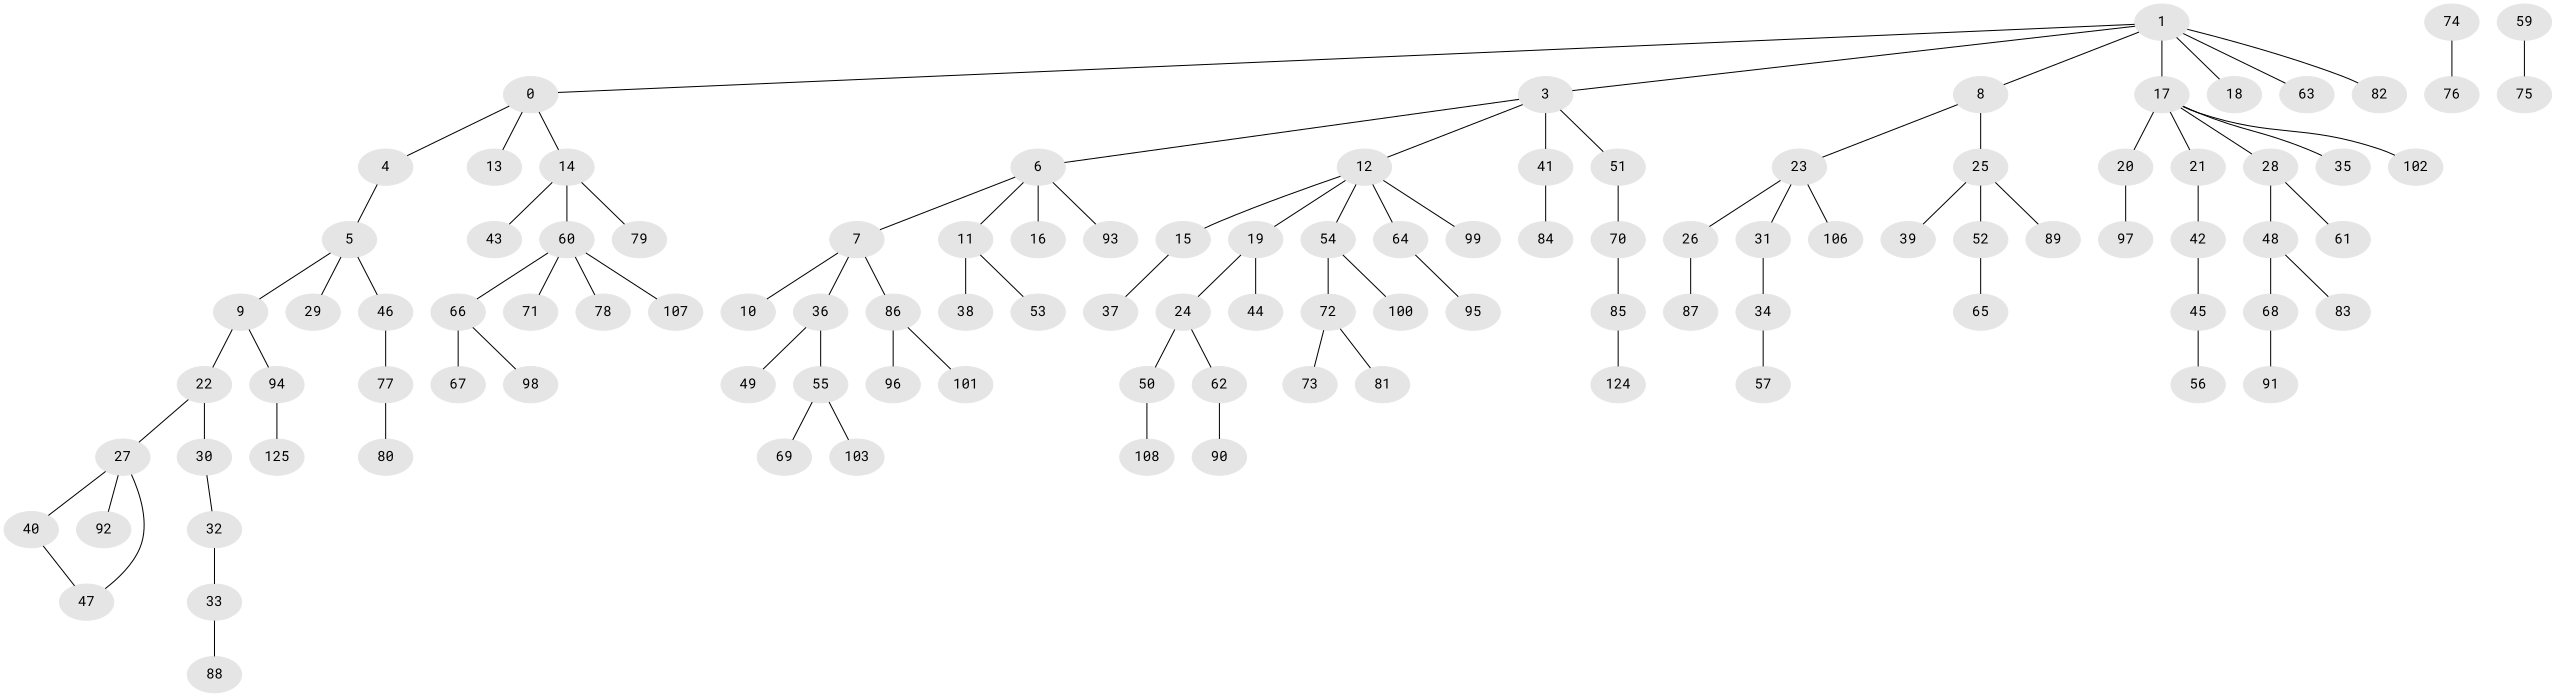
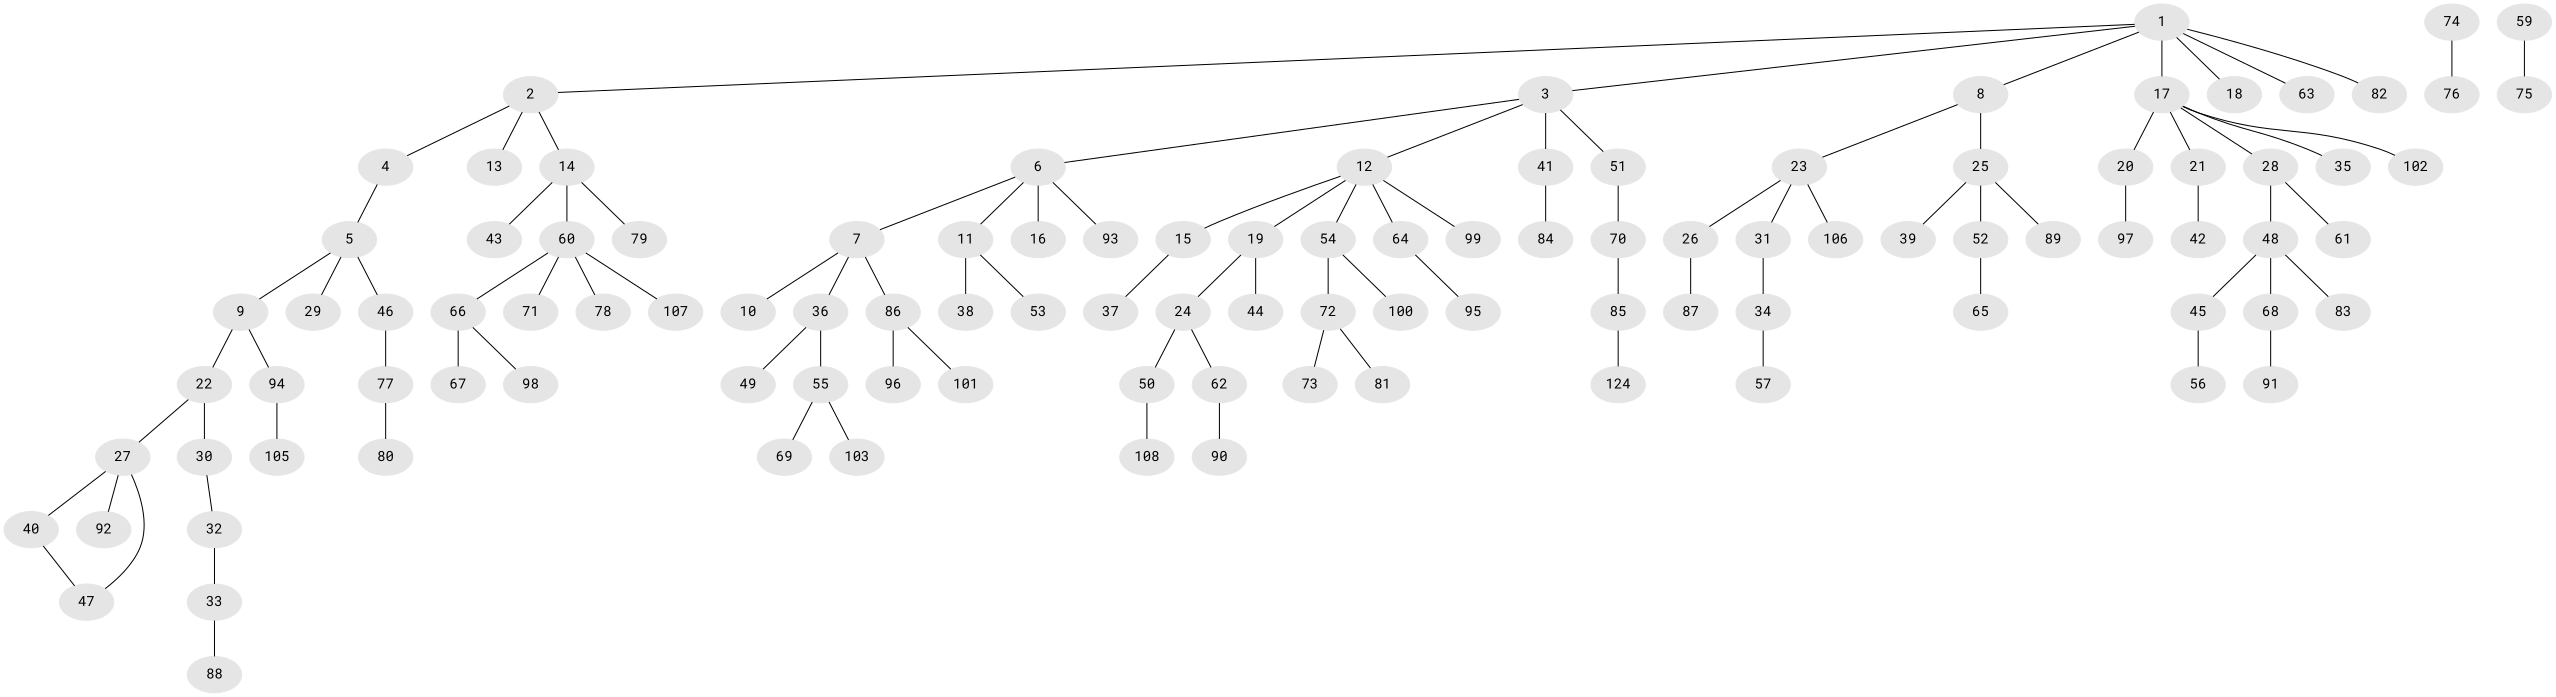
node "0": label "0" -> "2"
edge "42" -- "45": now "48" -- "45"
node "125": label "125" -> "105"
